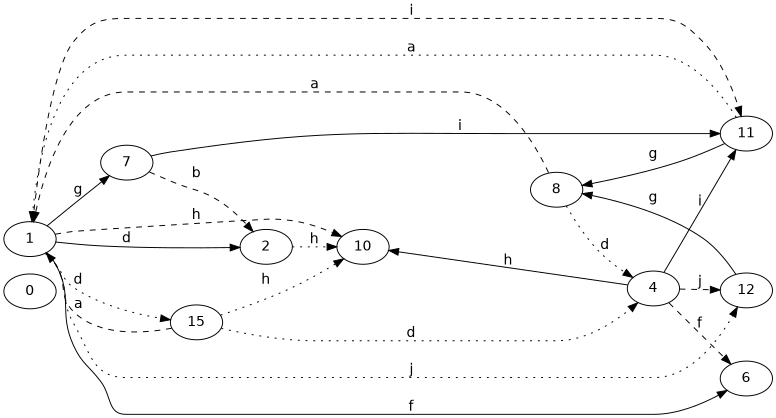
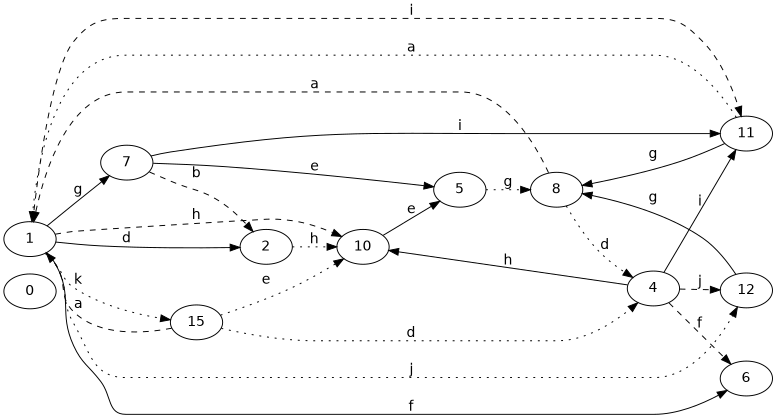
node "5": added
edge "1" -> "15": label "d" -> "k"
edge "15" -> "10": label "h" -> "e"
